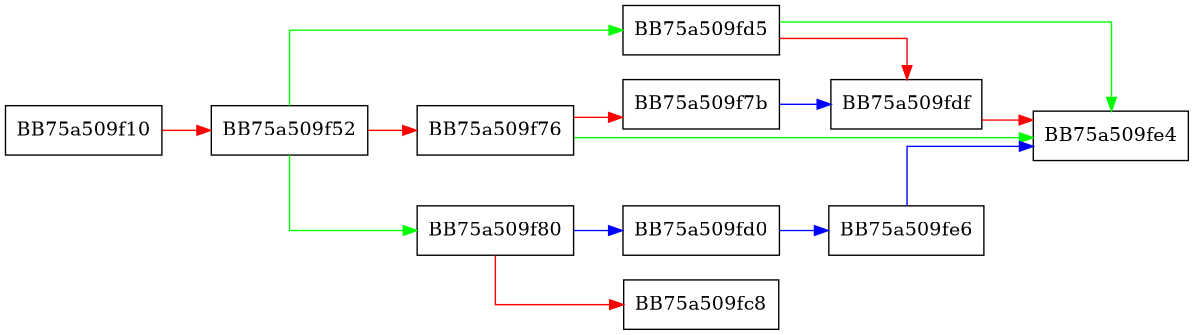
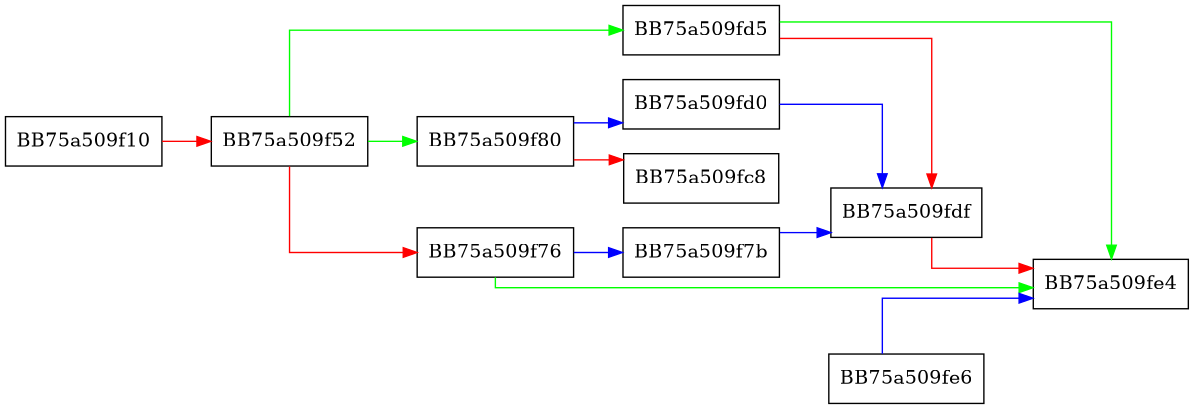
edge "BB75a509f76" -> "BB75a509f7b": color red -> blue
edge "BB75a509fd0" -> "BB75a509fe6": now "BB75a509fd0" -> "BB75a509fdf"
